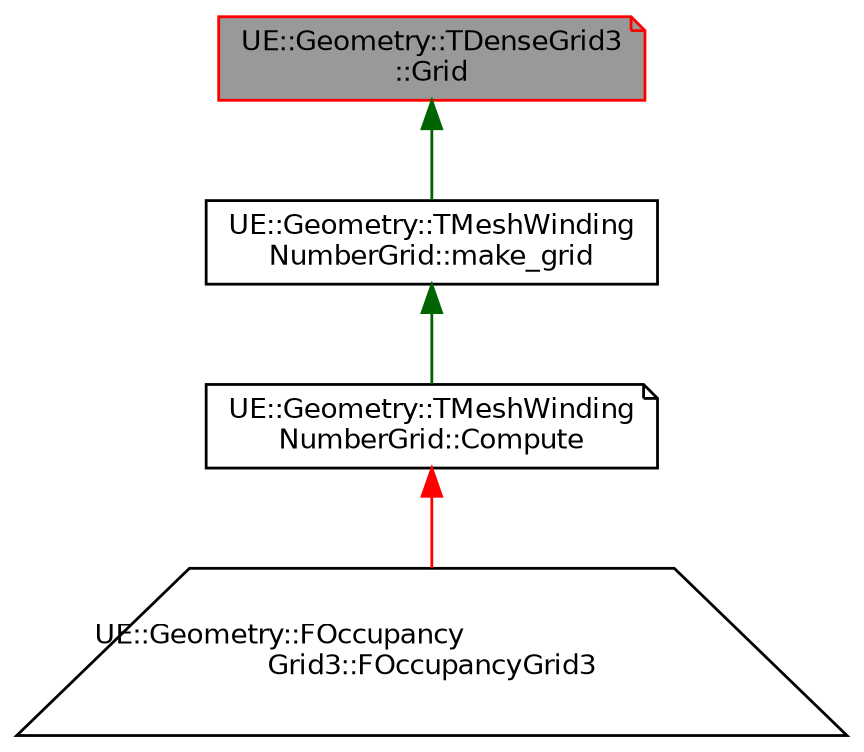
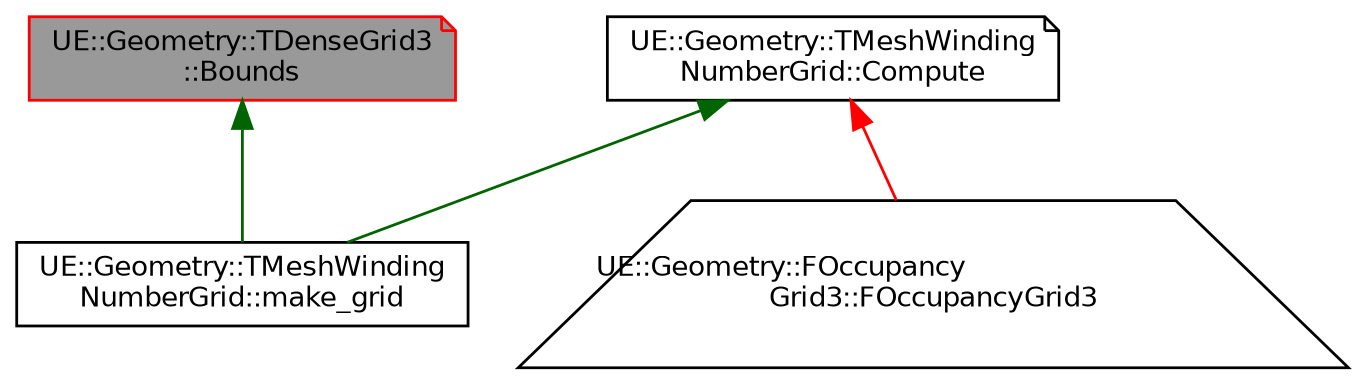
node "UE::Geometry::TDenseGrid3 ::Grid": label "UE::Geometry::TDenseGrid3 ::Grid" -> "UE::Geometry::TDenseGrid3 ::Bounds"
edge "UE::Geometry::TMeshWinding NumberGrid::Compute" -> "UE::Geometry::TMeshWinding NumberGrid::make_grid": reversed
